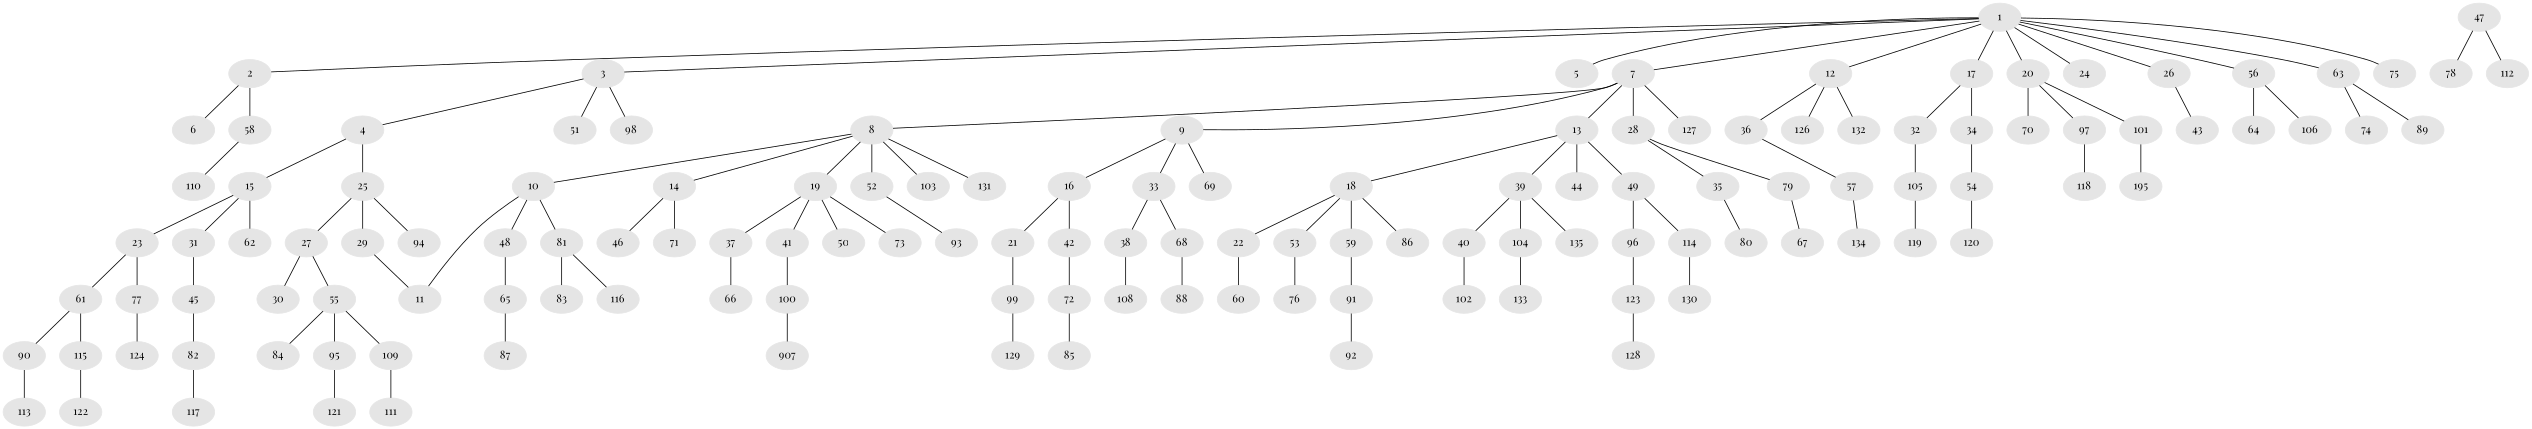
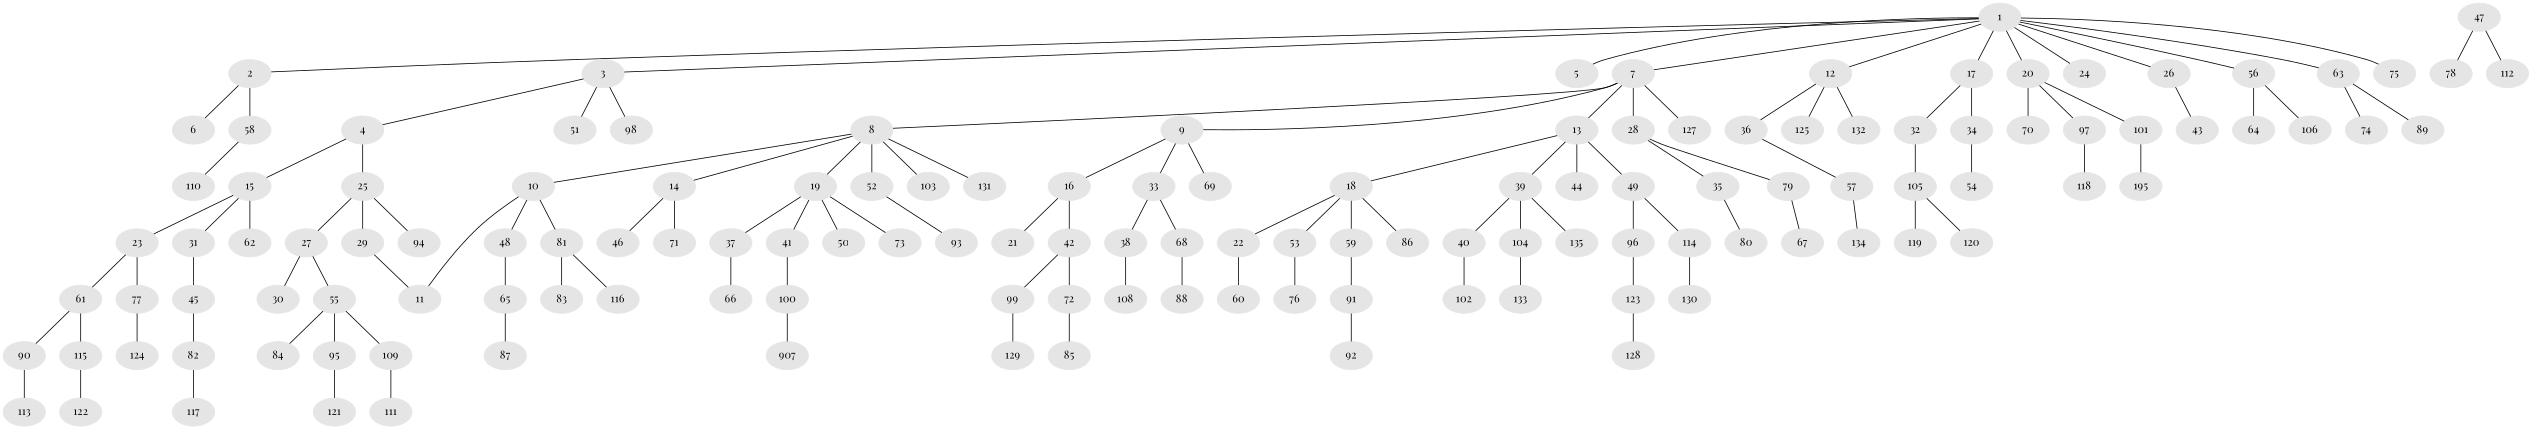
node "126": label "126" -> "125"
edge "54" -- "120": now "105" -- "120"
edge "21" -- "99": now "42" -- "99"
